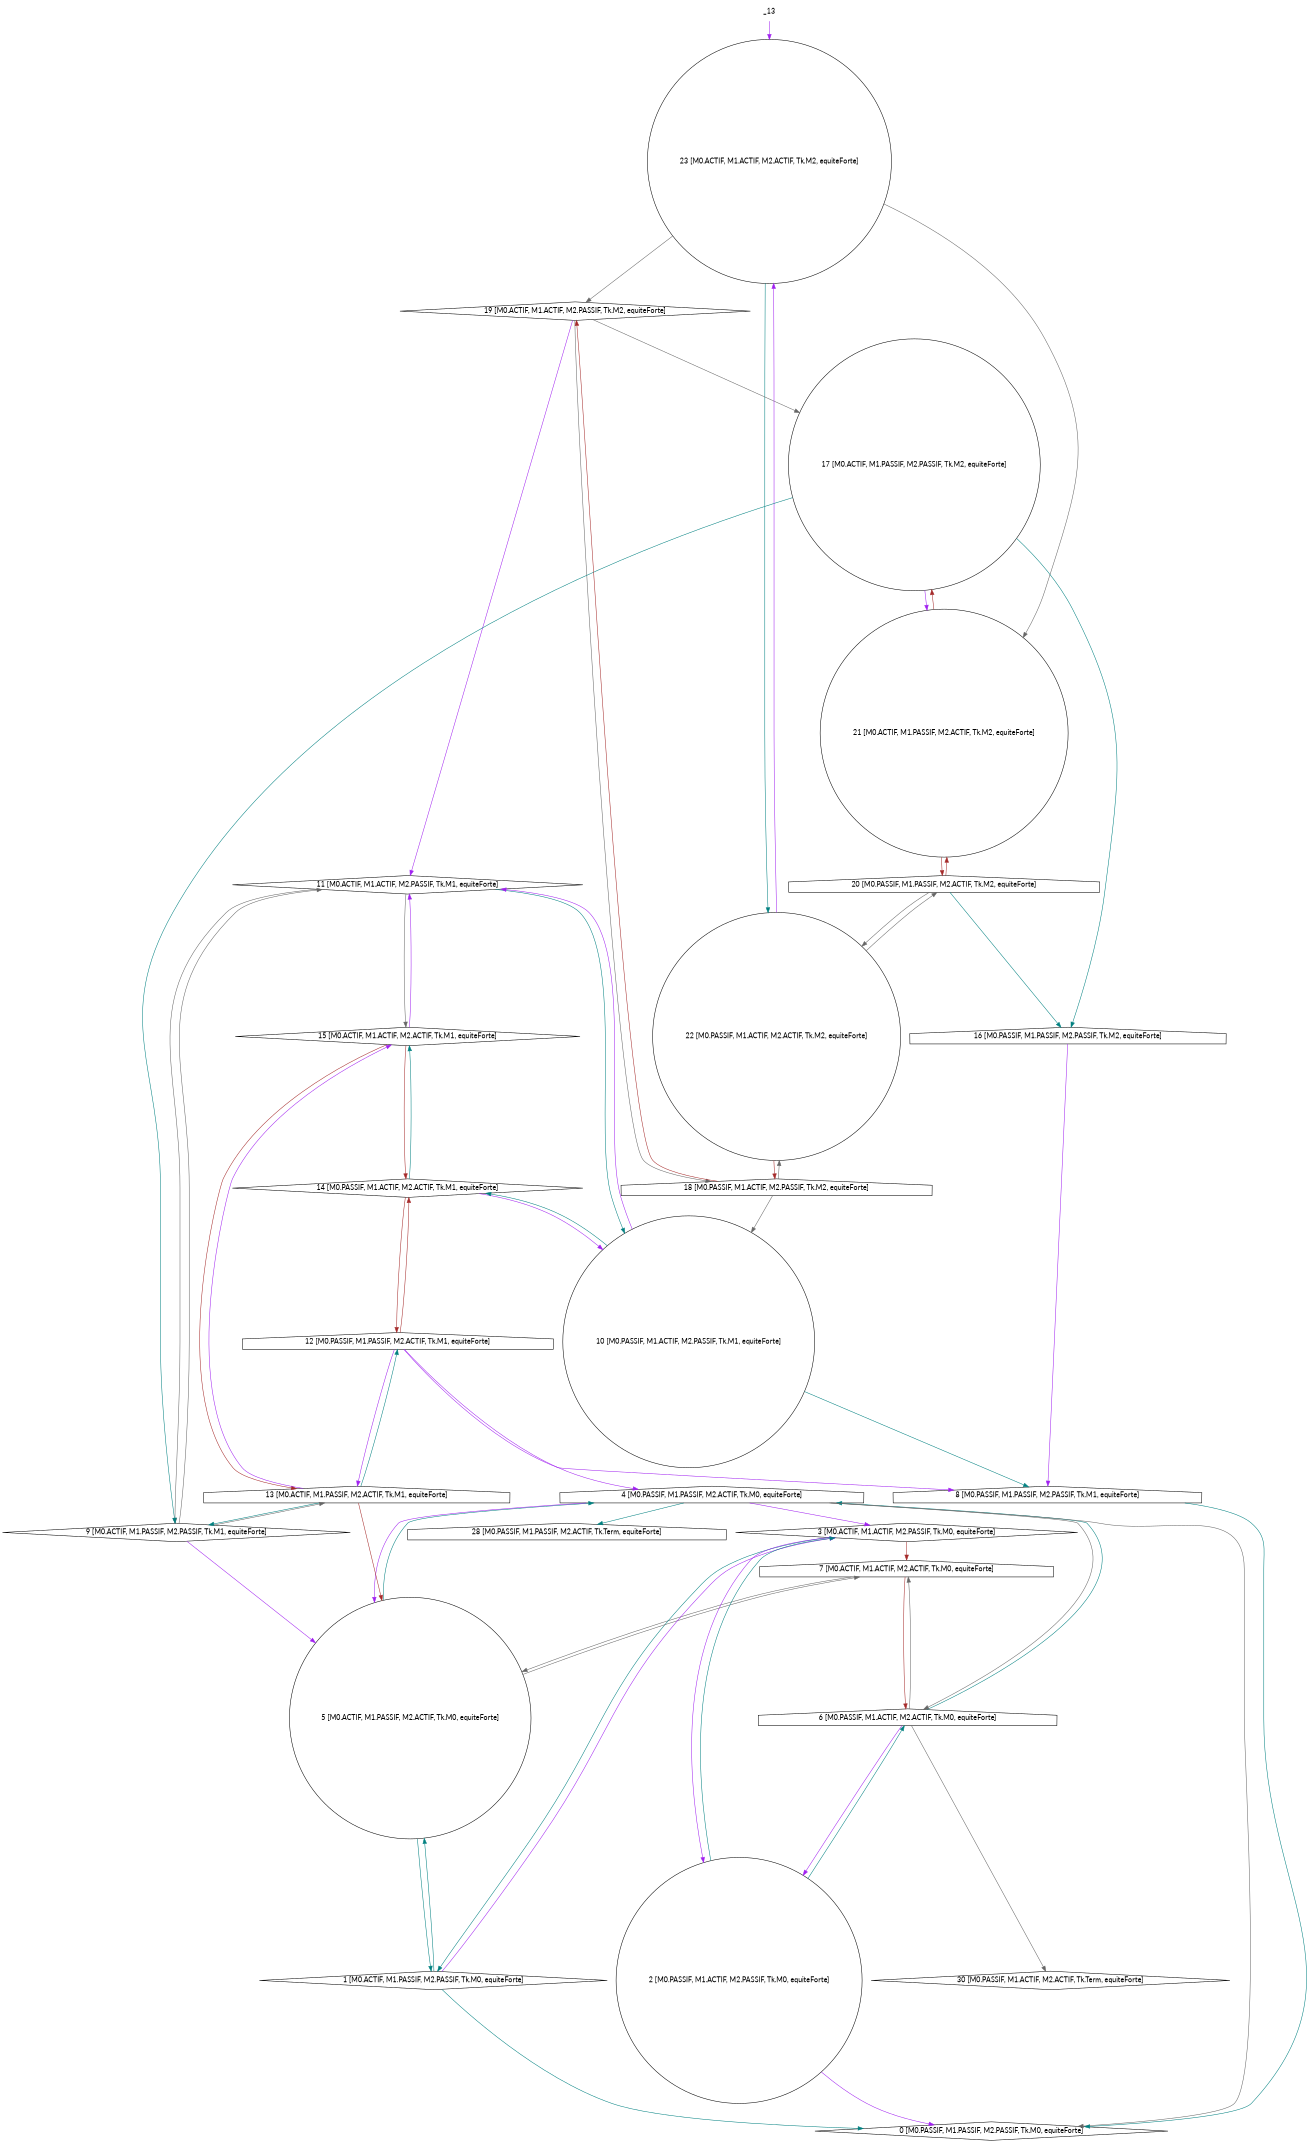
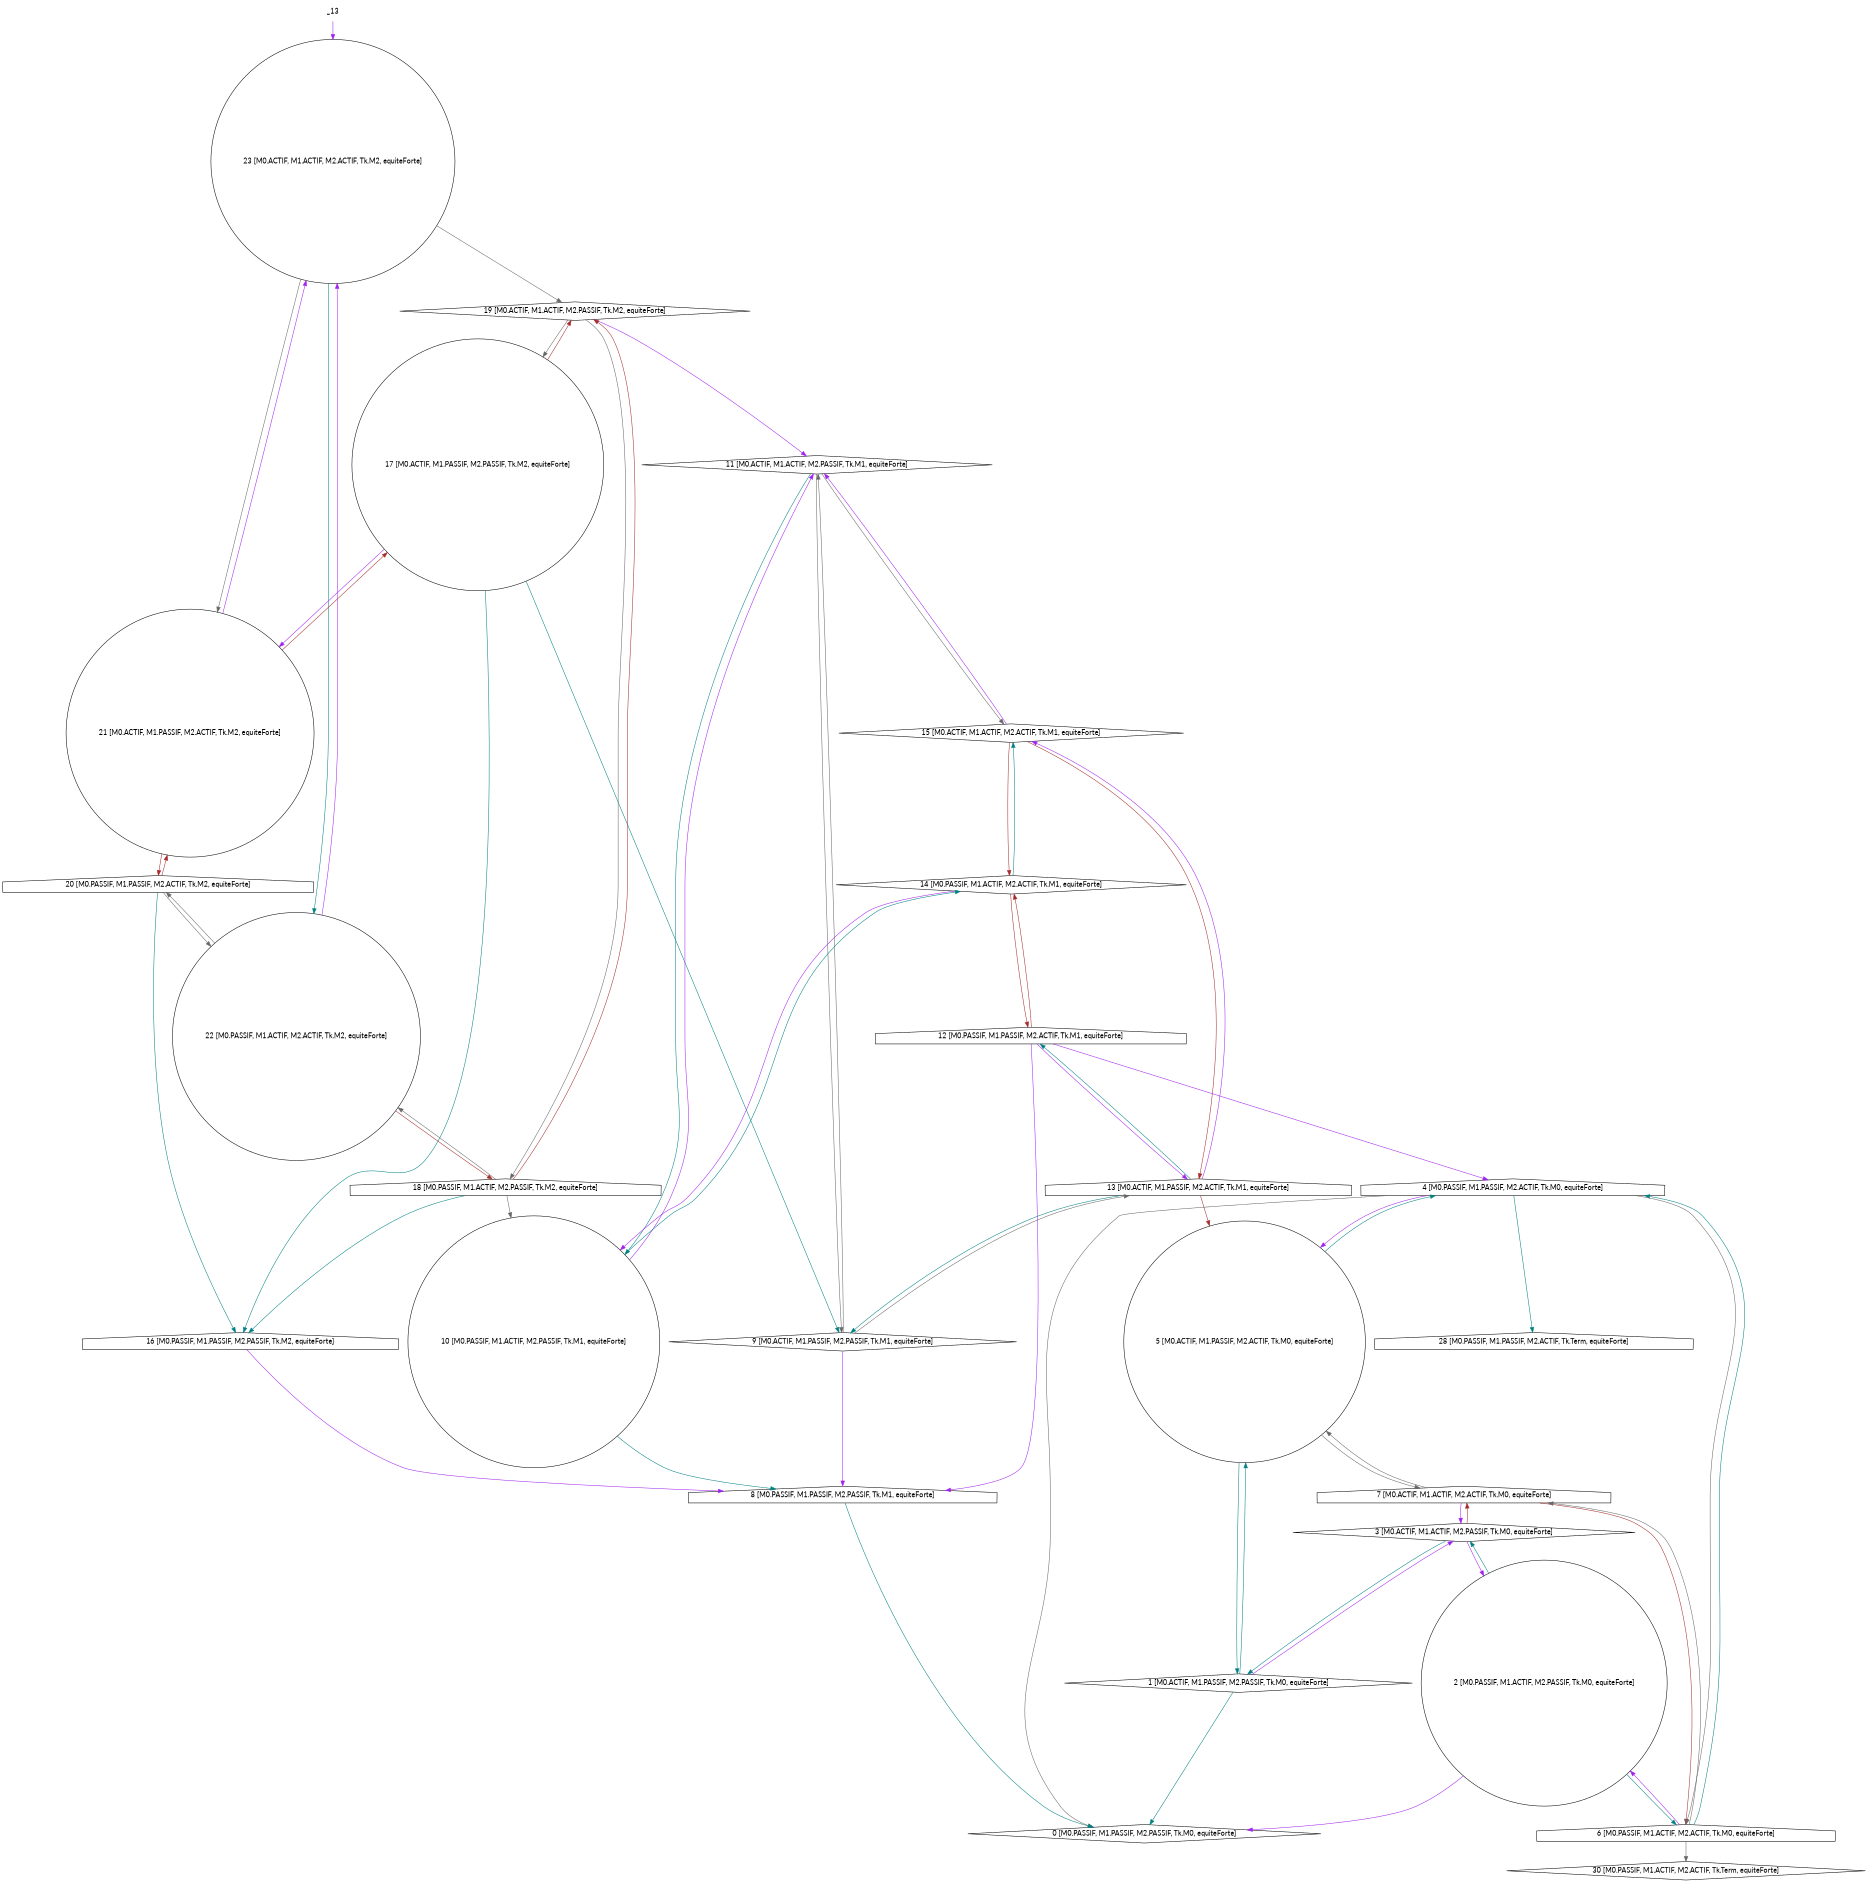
edge "17 [M0.ACTIF, M1.PASSIF, M2.PASSIF, Tk.M2, equiteForte]" -> "19 [M0.ACTIF, M1.ACTIF, M2.PASSIF, Tk.M2, equiteForte]": added
edge "21 [M0.ACTIF, M1.PASSIF, M2.ACTIF, Tk.M2, equiteForte]" -> "23 [M0.ACTIF, M1.ACTIF, M2.ACTIF, Tk.M2, equiteForte]": added
edge "18 [M0.PASSIF, M1.ACTIF, M2.PASSIF, Tk.M2, equiteForte]" -> "16 [M0.PASSIF, M1.PASSIF, M2.PASSIF, Tk.M2, equiteForte]": added
edge "4 [M0.PASSIF, M1.PASSIF, M2.ACTIF, Tk.M0, equiteForte]" -> "3 [M0.ACTIF, M1.ACTIF, M2.PASSIF, Tk.M0, equiteForte]": now "7 [M0.ACTIF, M1.ACTIF, M2.ACTIF, Tk.M0, equiteForte]" -> "3 [M0.ACTIF, M1.ACTIF, M2.PASSIF, Tk.M0, equiteForte]"
edge "9 [M0.ACTIF, M1.PASSIF, M2.PASSIF, Tk.M1, equiteForte]" -> "5 [M0.ACTIF, M1.PASSIF, M2.ACTIF, Tk.M0, equiteForte]": now "9 [M0.ACTIF, M1.PASSIF, M2.PASSIF, Tk.M1, equiteForte]" -> "8 [M0.PASSIF, M1.PASSIF, M2.PASSIF, Tk.M1, equiteForte]"
